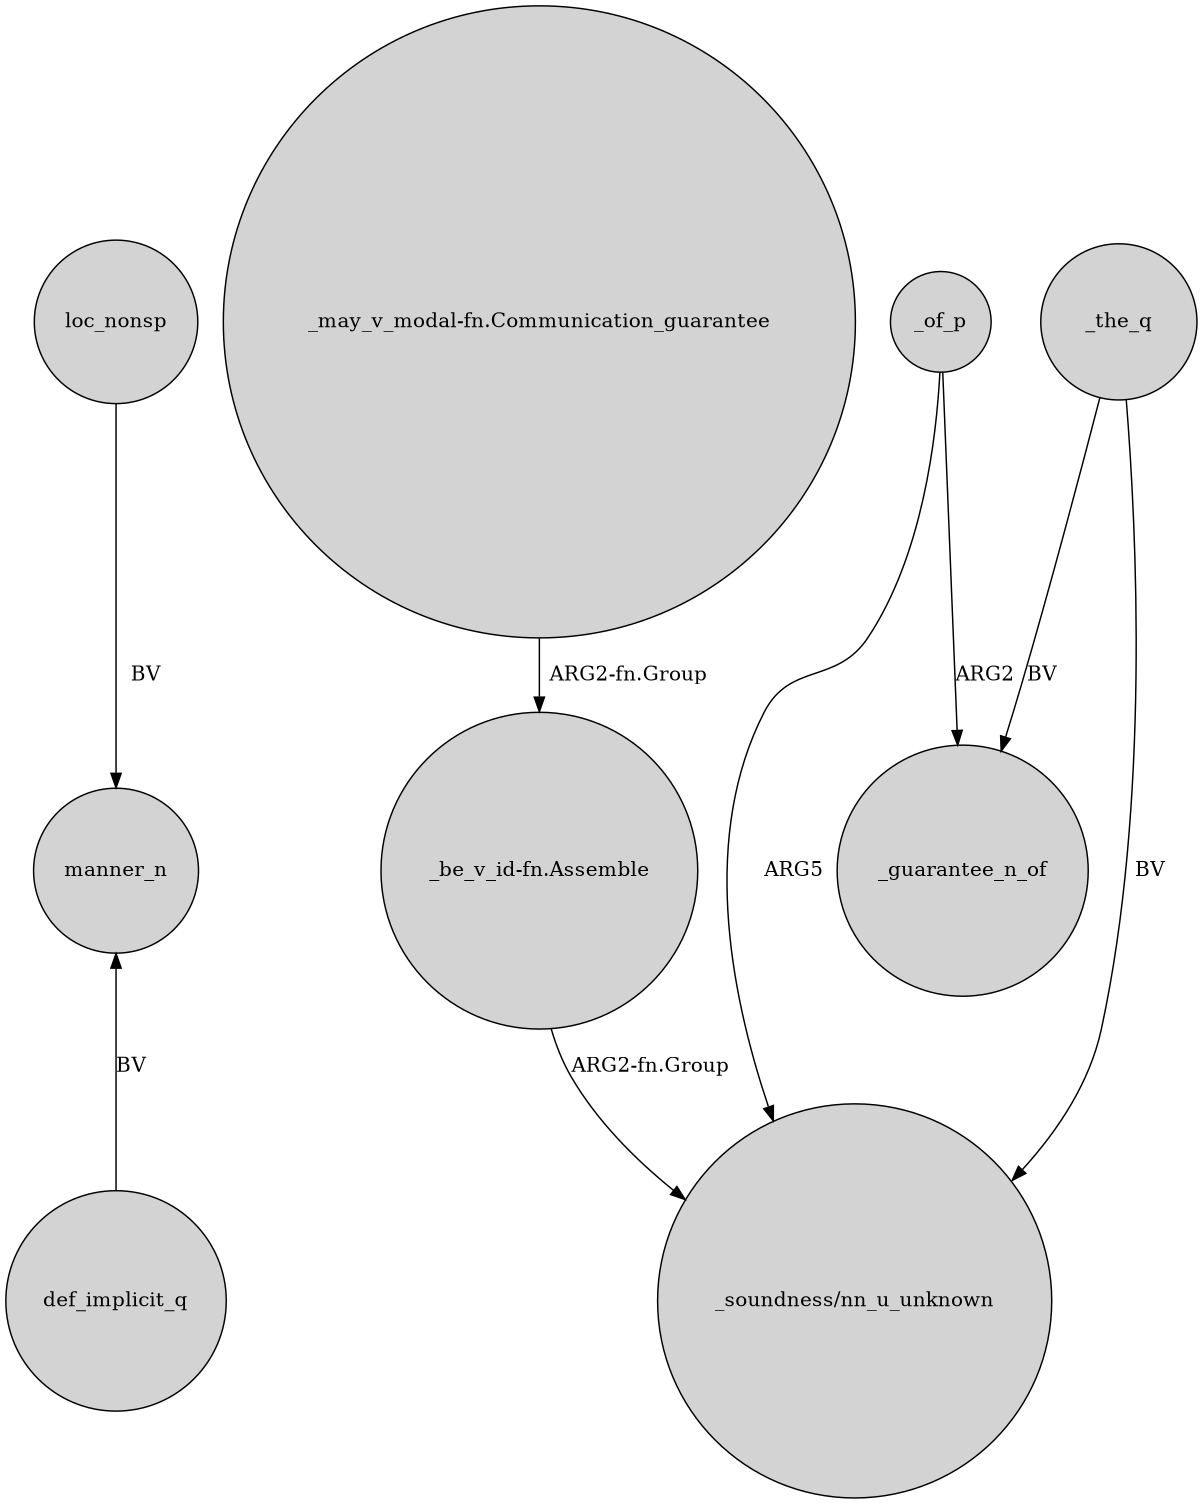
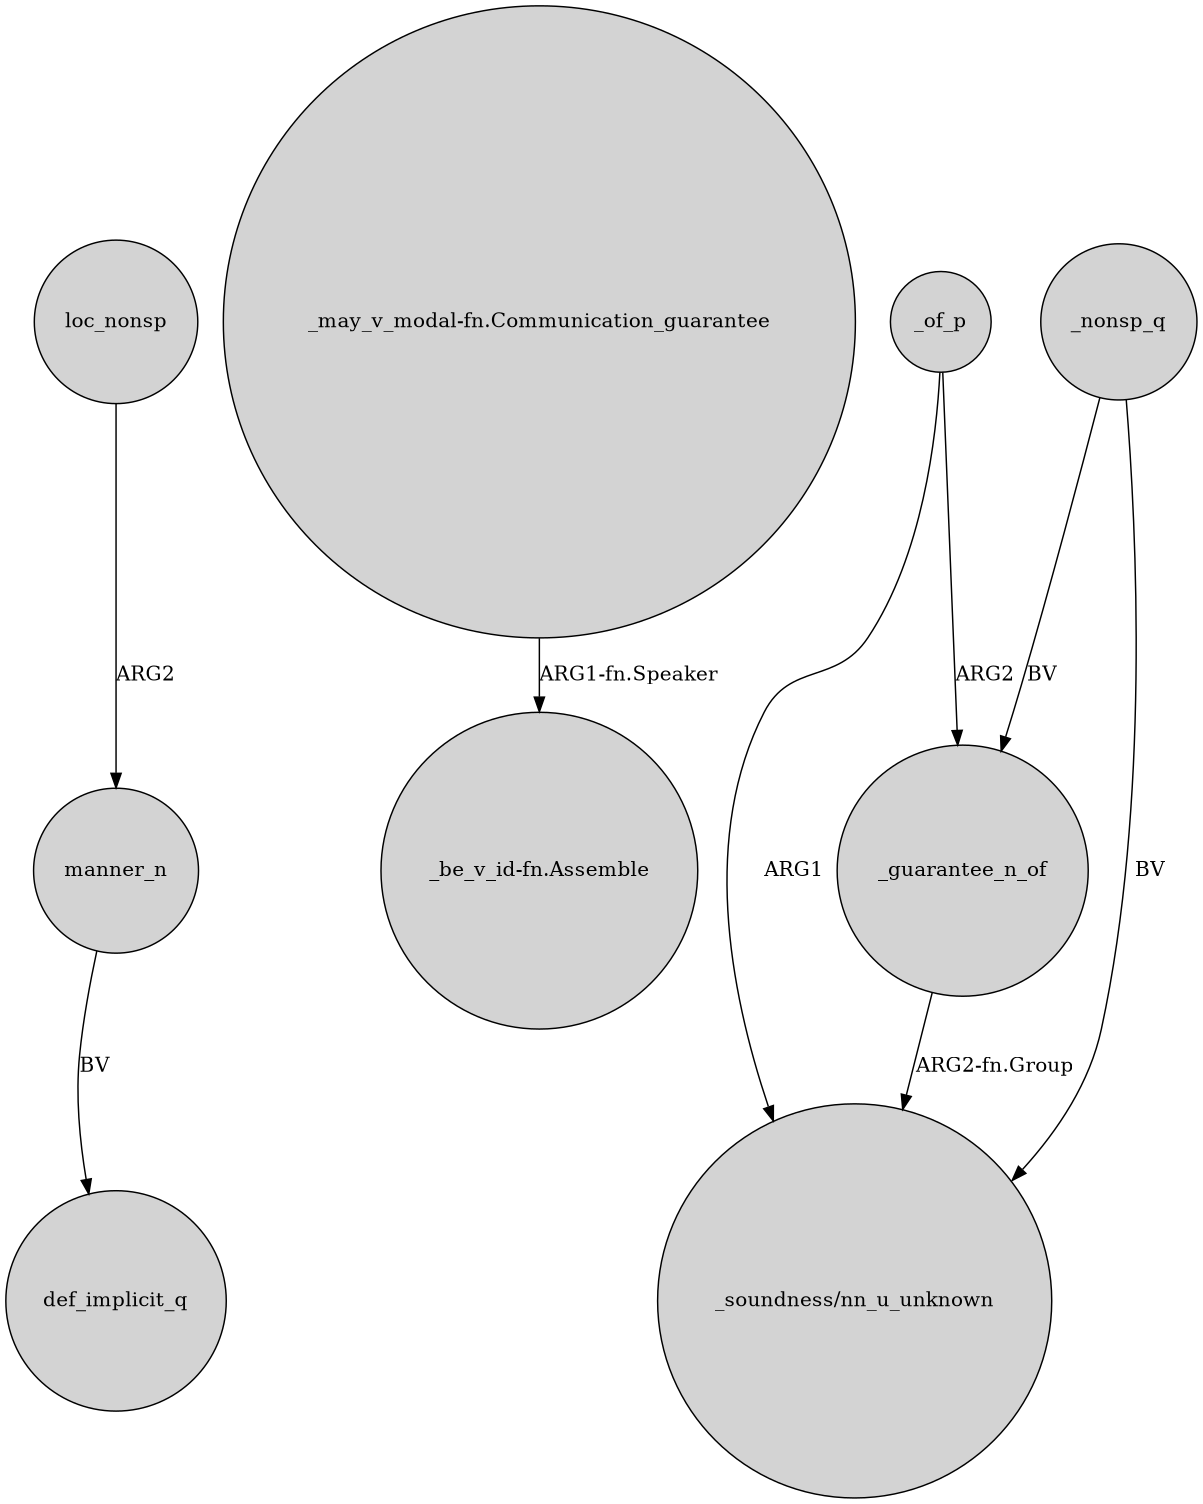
node "_the_q": label "_the_q" -> "_nonsp_q"
edge "loc_nonsp" -> "manner_n": label "BV" -> "ARG2"
edge "_may_v_modal-fn.Communication_guarantee" -> "_be_v_id-fn.Assemble": label "ARG2-fn.Group" -> "ARG1-fn.Speaker"
edge "_of_p" -> "_soundness/nn_u_unknown": label "ARG5" -> "ARG1"
edge "def_implicit_q" -> "manner_n": reversed
edge "_be_v_id-fn.Assemble" -> "_soundness/nn_u_unknown": now "_guarantee_n_of" -> "_soundness/nn_u_unknown"
